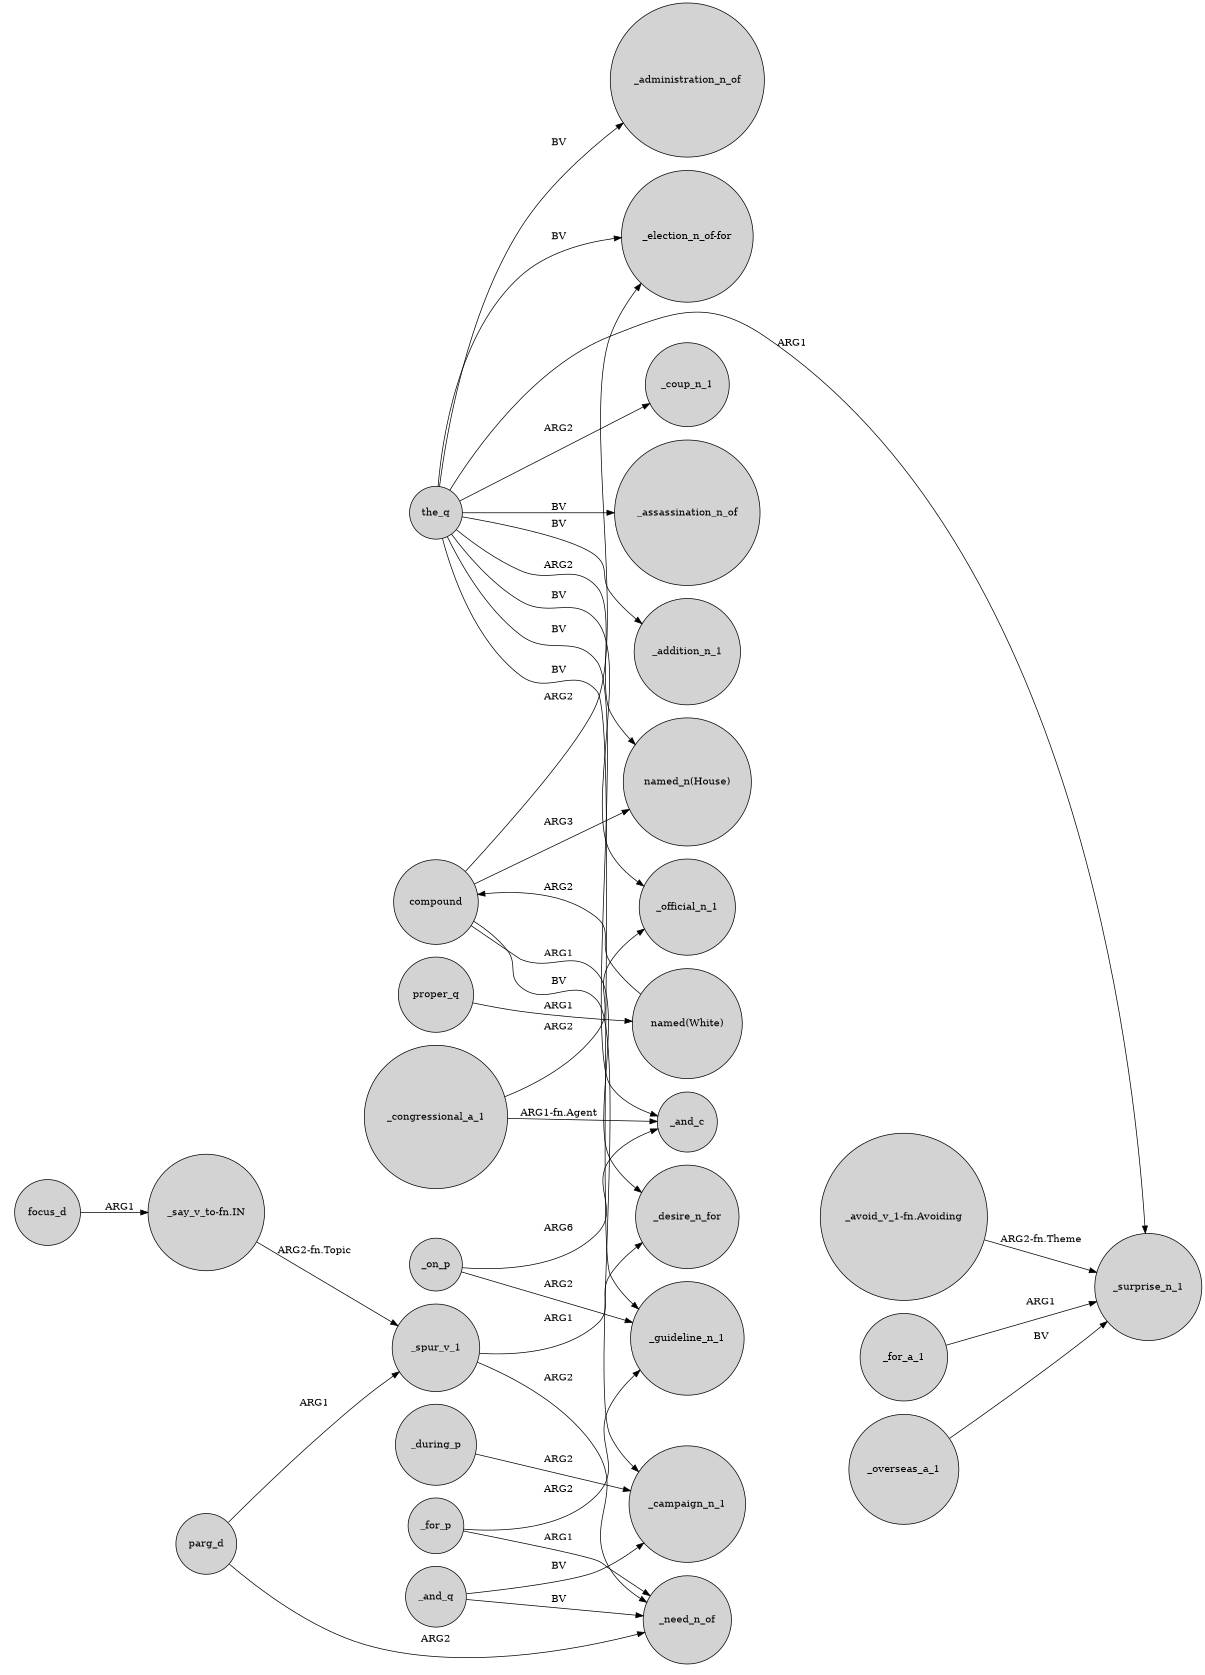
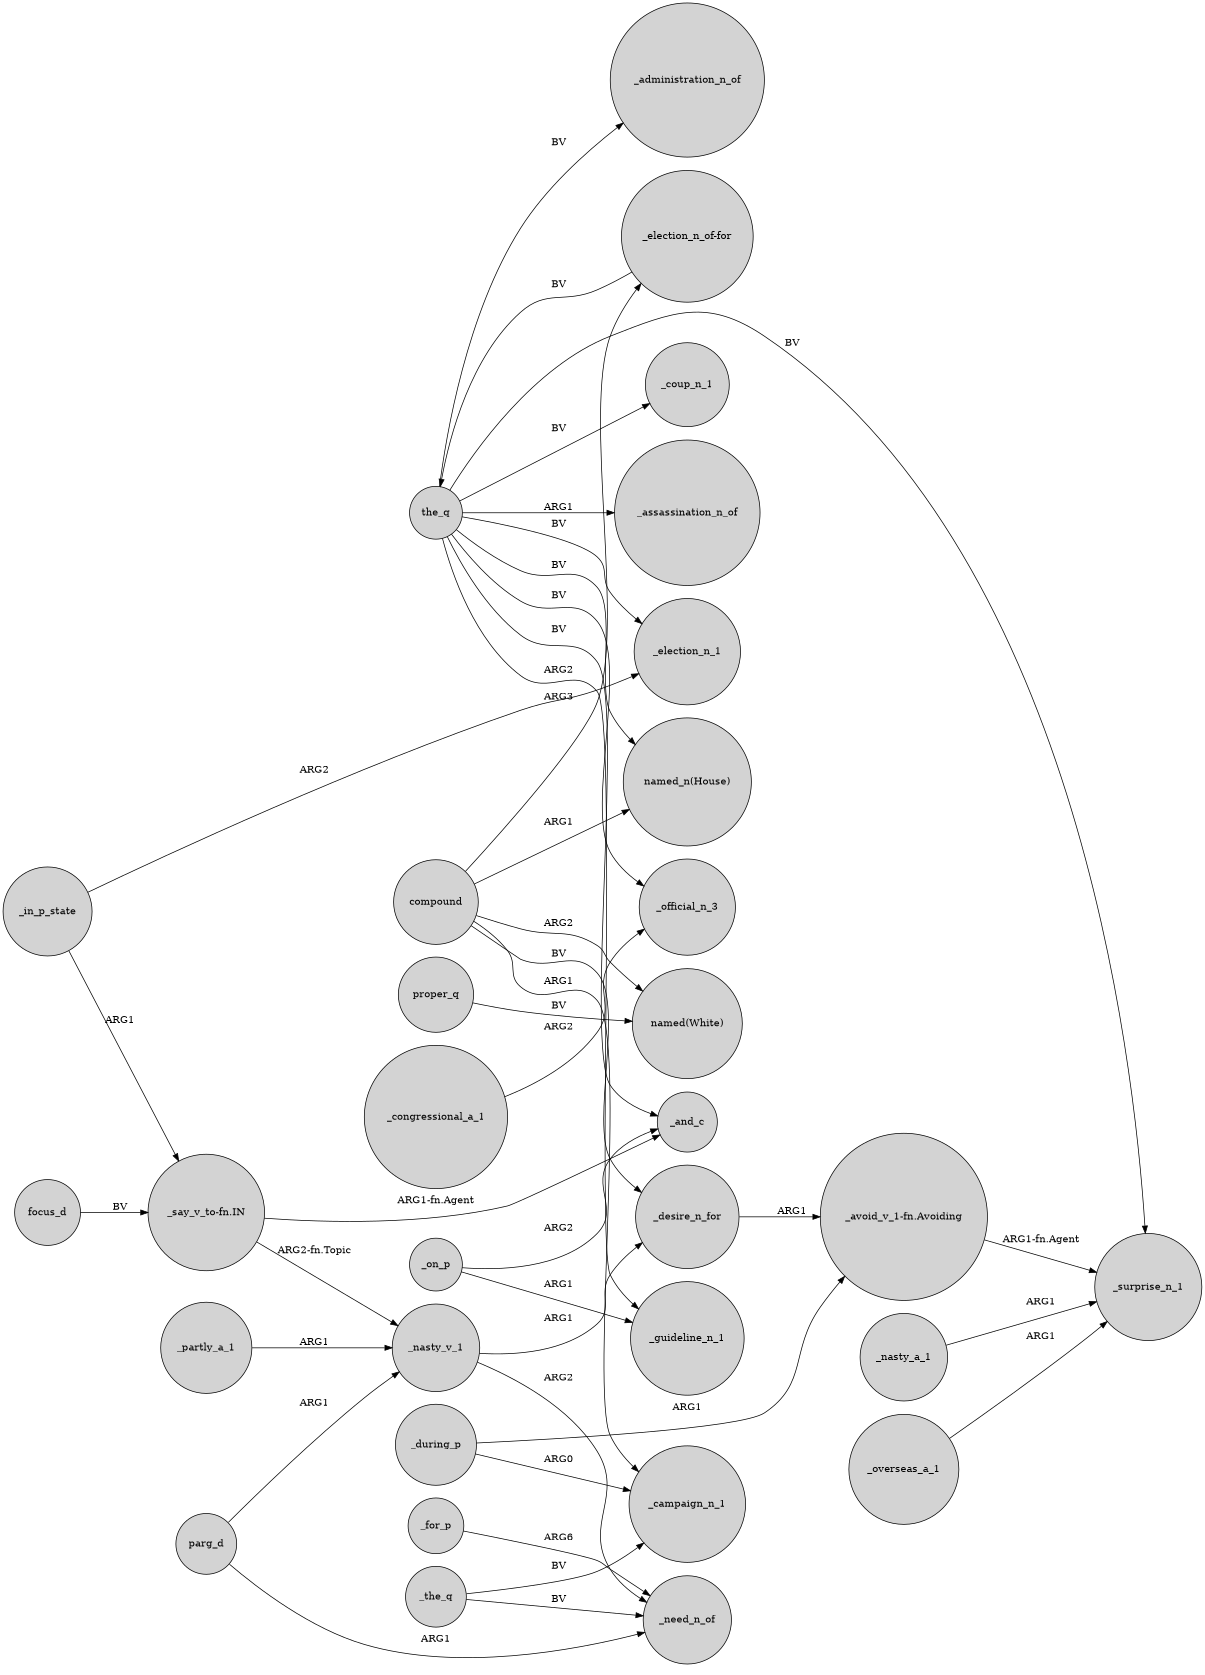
edge "the_q" -> "_election_n_of-for": reversed
edge "the_q" -> "_surprise_n_1": label "ARG1" -> "BV"
edge "the_q" -> "_coup_n_1": label "ARG2" -> "BV"
edge "the_q" -> "_assassination_n_of": label "BV" -> "ARG1"
edge "the_q" -> "named_n(House)": label "ARG2" -> "BV"
node "_addition_n_1": label "_addition_n_1" -> "_election_n_1"
edge "the_q" -> "_guideline_n_1": label "BV" -> "ARG2"
edge "compound" -> "_election_n_of-for": label "ARG2" -> "ARG3"
edge "compound" -> "named_n(House)": label "ARG3" -> "ARG1"
node "_official_n_1": label "_official_n_1" -> "_official_n_3"
node "_in_p_state": added
edge "named(White)" -> "compound": reversed
edge "compound" -> "_desire_n_for": label "ARG1" -> "BV"
edge "compound" -> "_campaign_n_1": label "BV" -> "ARG1"
edge "proper_q" -> "named(White)": label "ARG1" -> "BV"
edge "_congressional_a_1" -> "_and_c": now "_say_v_to-fn.IN" -> "_and_c"
edge "focus_d" -> "_say_v_to-fn.IN": label "ARG1" -> "BV"
edge "_desire_n_for" -> "_avoid_v_1-fn.Avoiding": added, label "ARG1"
edge "_on_p" -> "_and_c": label "ARG6" -> "ARG2"
edge "_avoid_v_1-fn.Avoiding" -> "_surprise_n_1": label "ARG2-fn.Theme" -> "ARG1-fn.Agent"
edge "_on_p" -> "_guideline_n_1": label "ARG2" -> "ARG1"
edge "_overseas_a_1" -> "_surprise_n_1": label "BV" -> "ARG1"
node "_partly_a_1": added
node "_spur_v_1": label "_spur_v_1" -> "_nasty_v_1"
node "_for_a_1": label "_for_a_1" -> "_nasty_a_1"
edge "_during_p" -> "_avoid_v_1-fn.Avoiding": added, label "ARG1"
edge "_during_p" -> "_campaign_n_1": label "ARG2" -> "ARG0"
edge "_for_p" -> "_guideline_n_1": removed, label "ARG2"
edge "_for_p" -> "_need_n_of": label "ARG1" -> "ARG6"
node "_and_q": label "_and_q" -> "_the_q"
edge "parg_d" -> "_need_n_of": label "ARG2" -> "ARG1"
